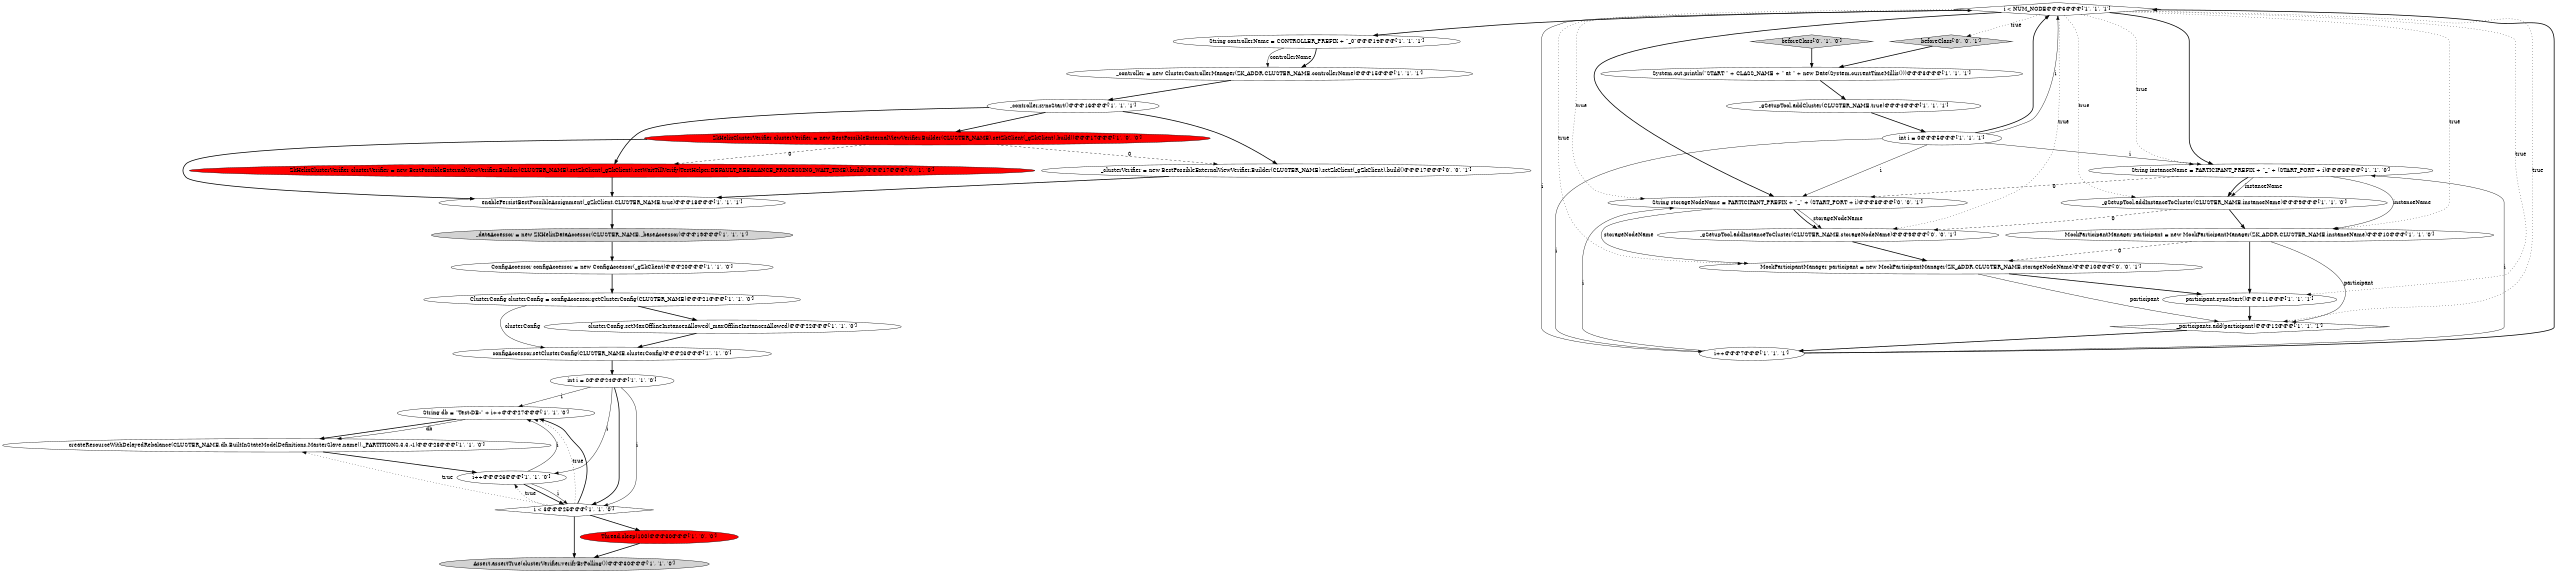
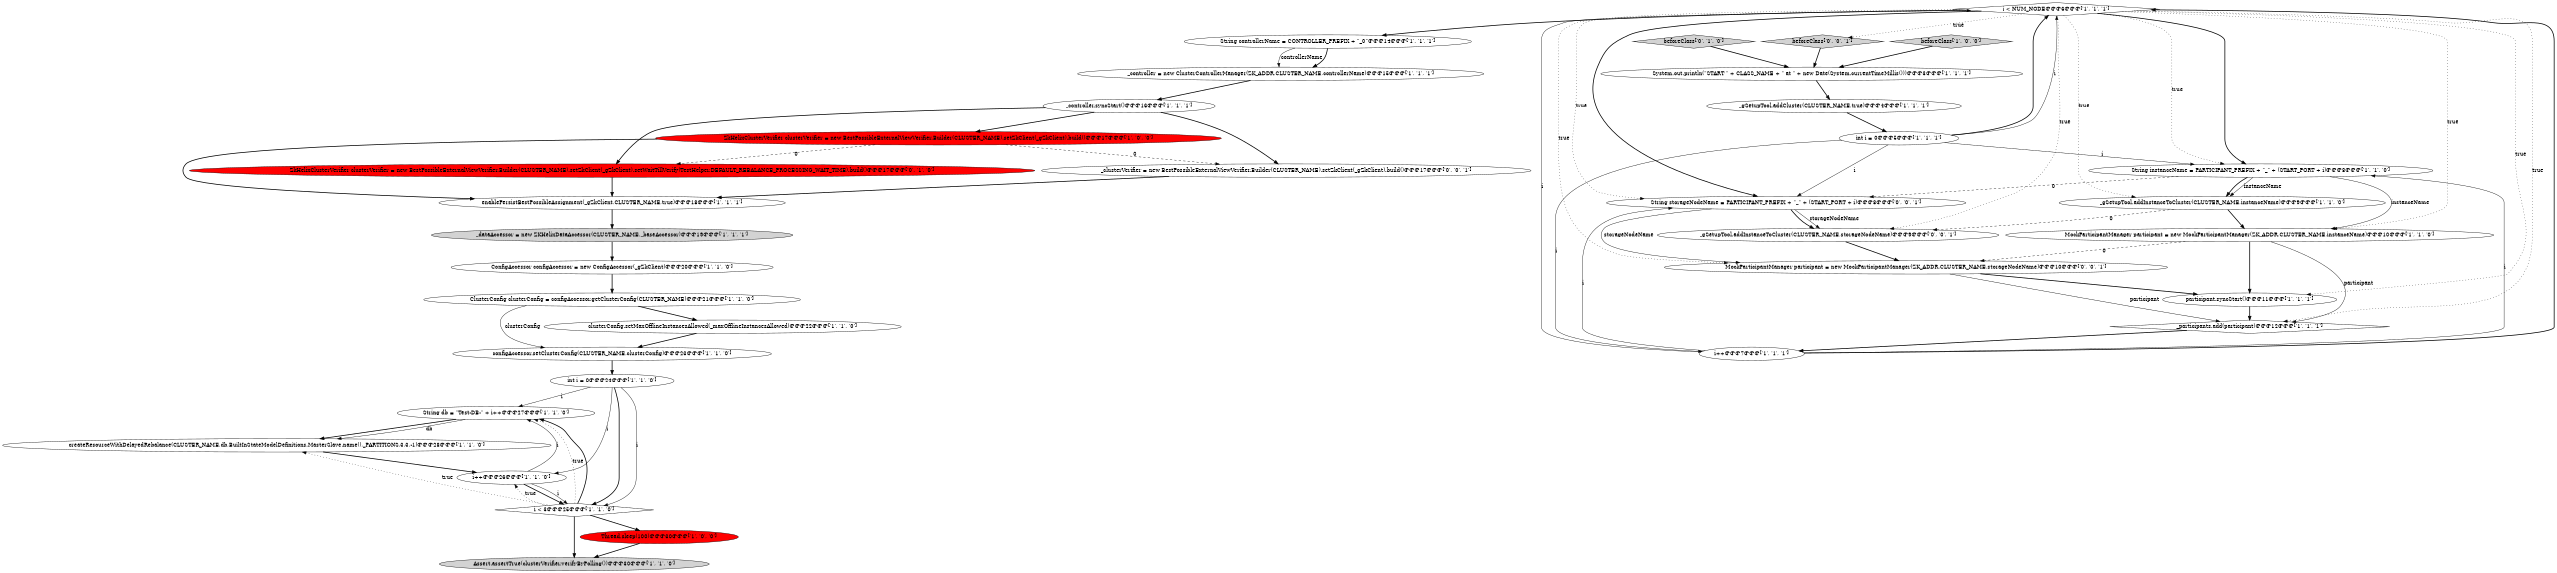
node "beforeClass['1', '0', '0']": added
